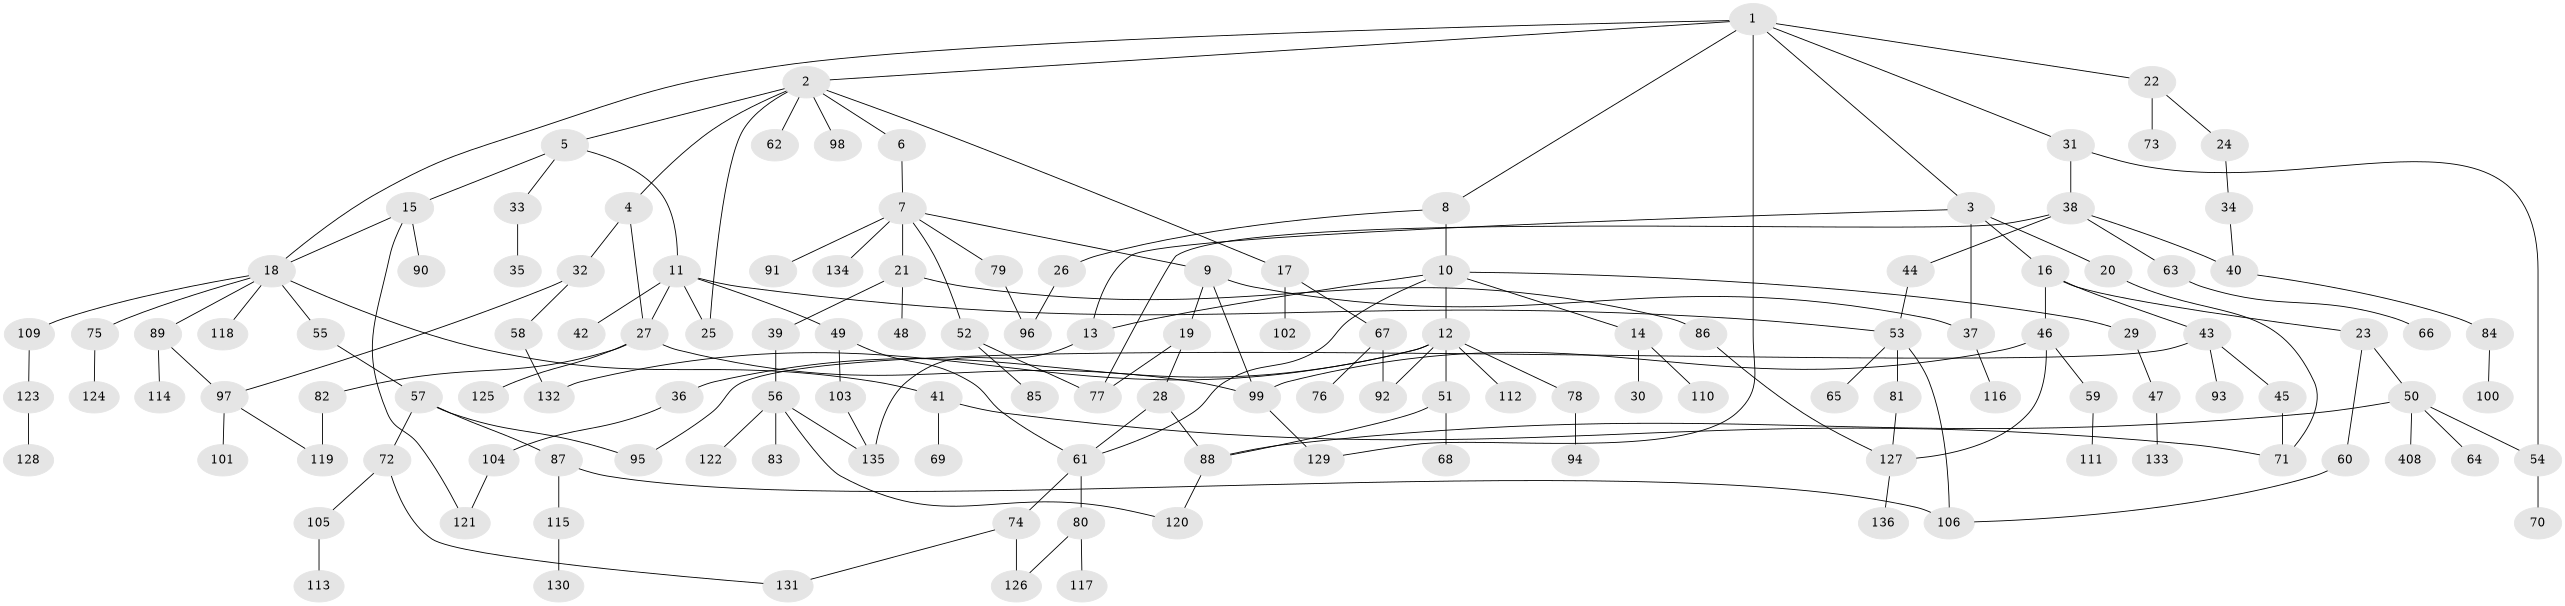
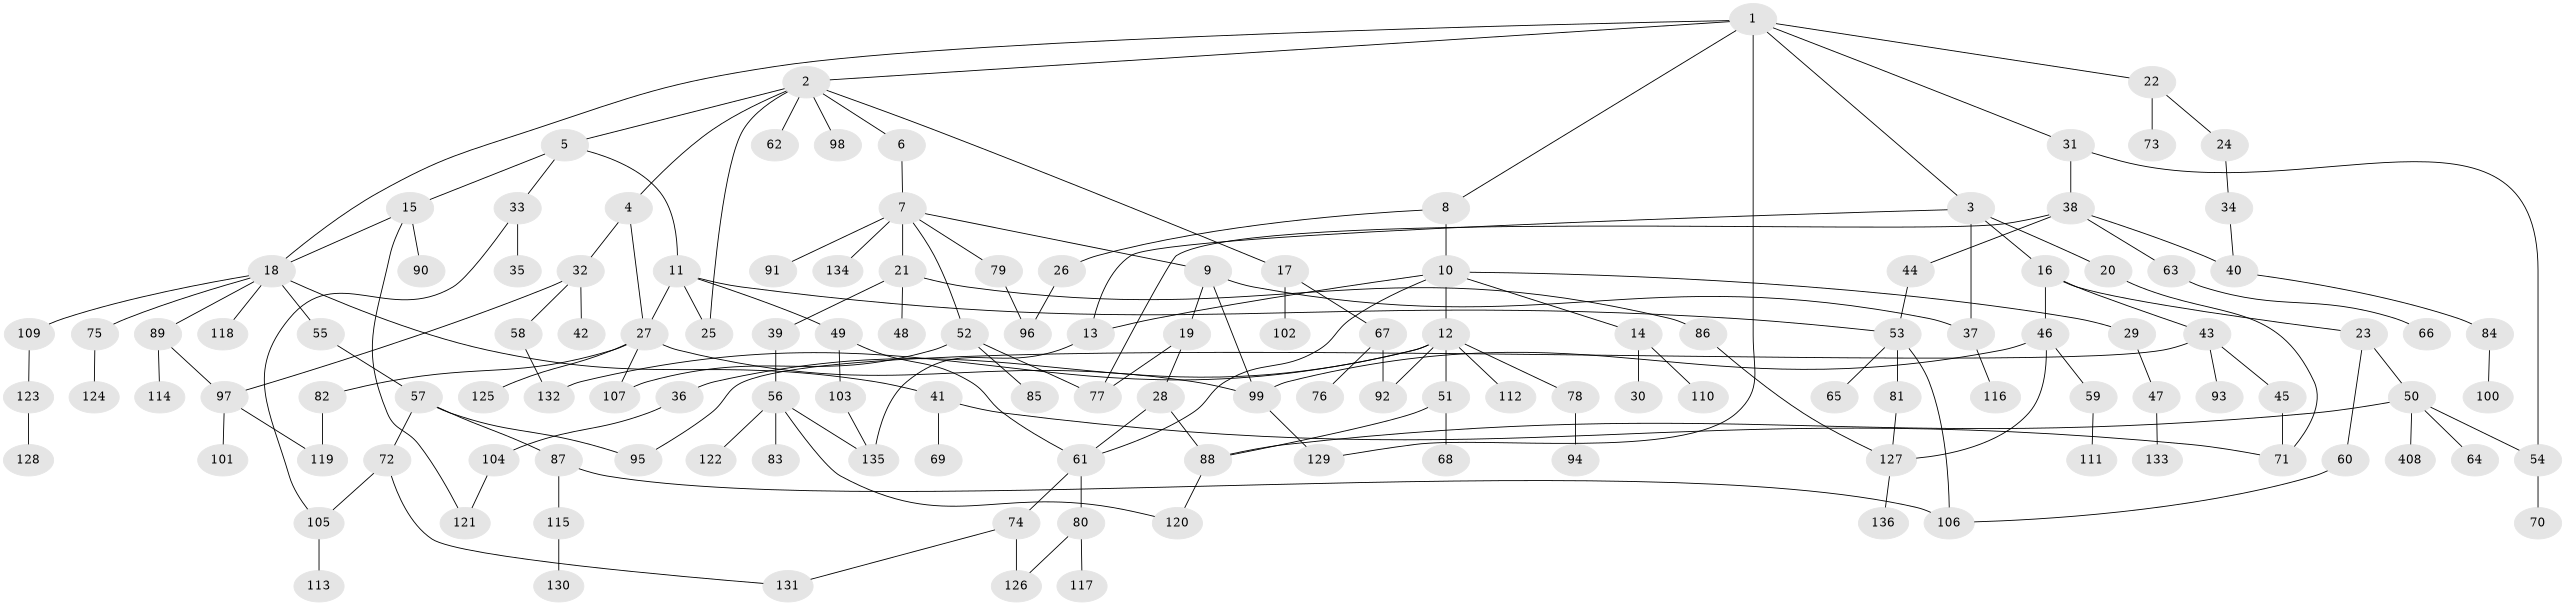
edge "33" -- "105": added
edge "11" -- "42": now "32" -- "42"
node "107": added
